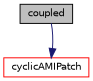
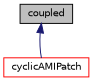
edge "coupled" -> "cyclicAMIPatch": reversed
